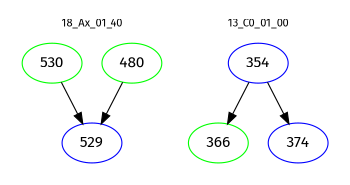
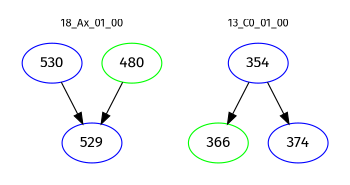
cluster "18_Ax_01_40": label "18_Ax_01_40" -> "18_Ax_01_00"
node "530": color green -> blue
